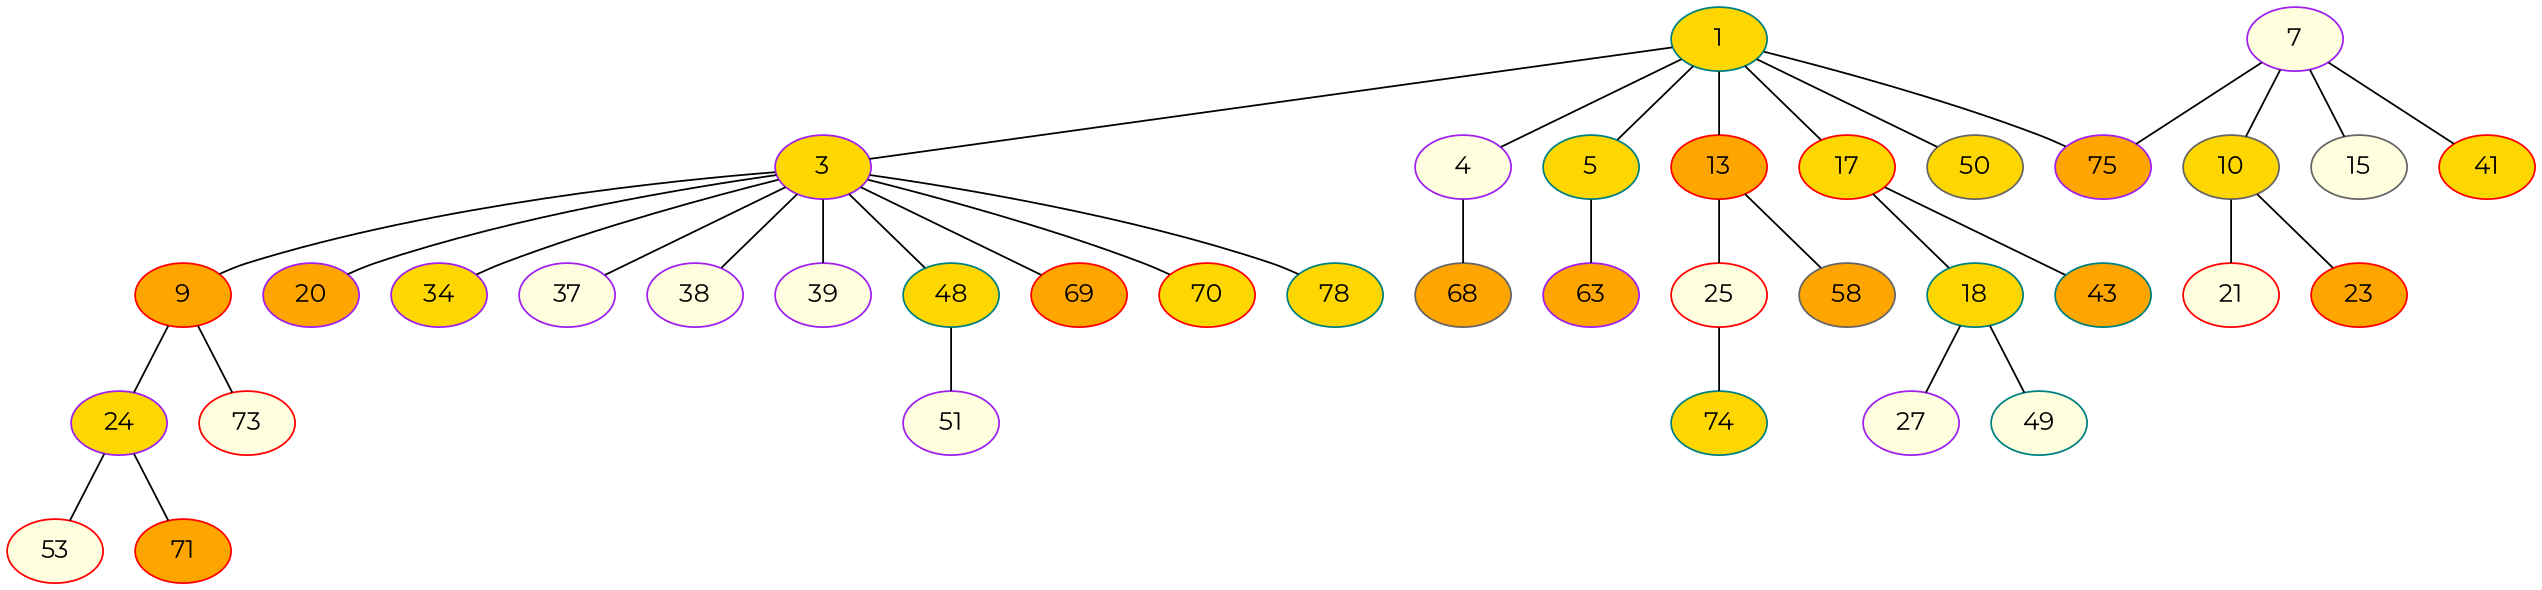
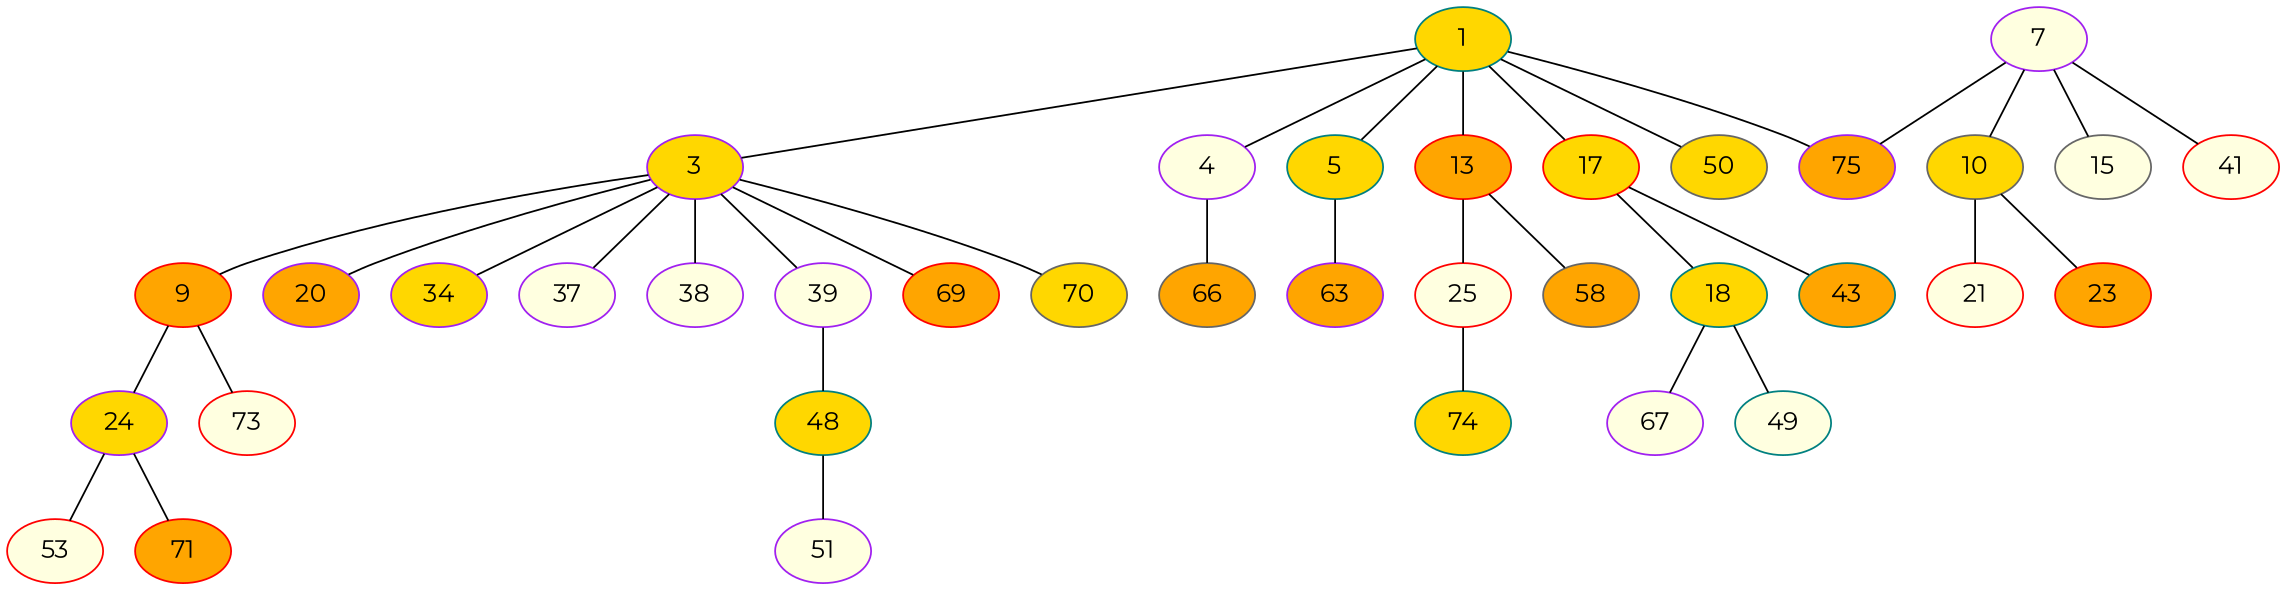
node "41": fillcolor gold -> lightyellow
edge "3" -- "48": now "39" -- "48"
node "70": color red -> gray40
node "78": removed
node "68": label "68" -> "66"
node "27": label "27" -> "67"
